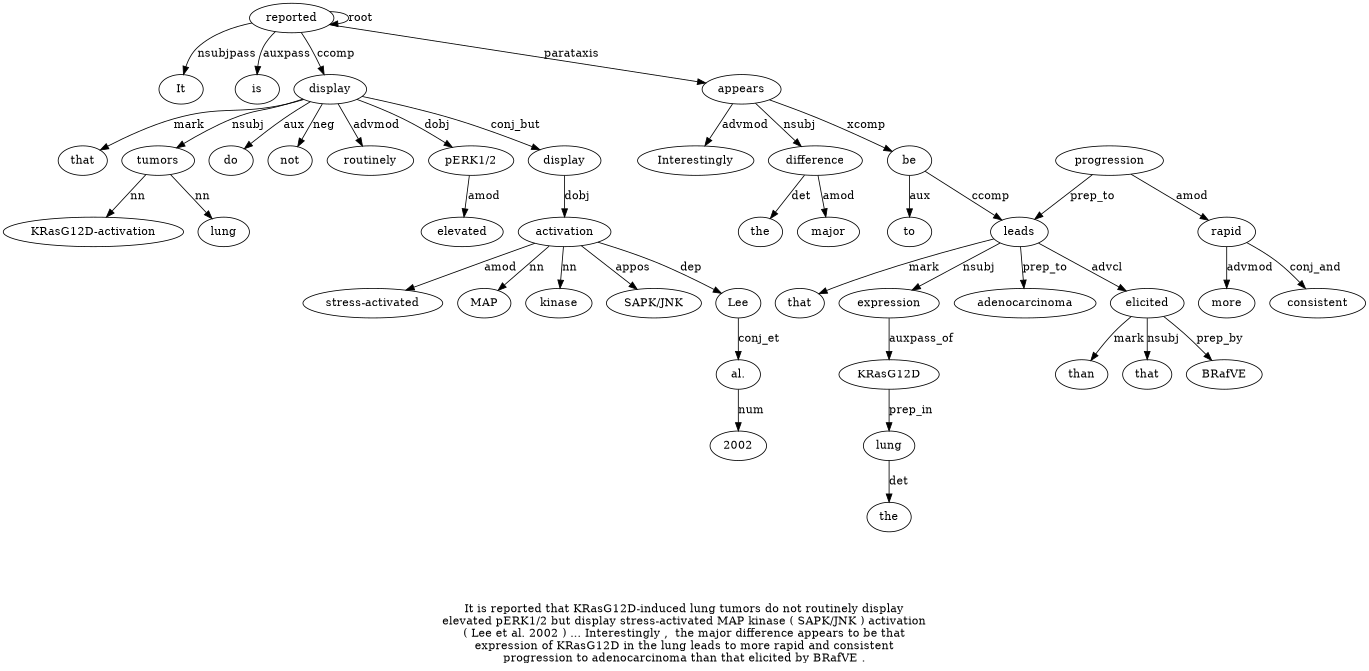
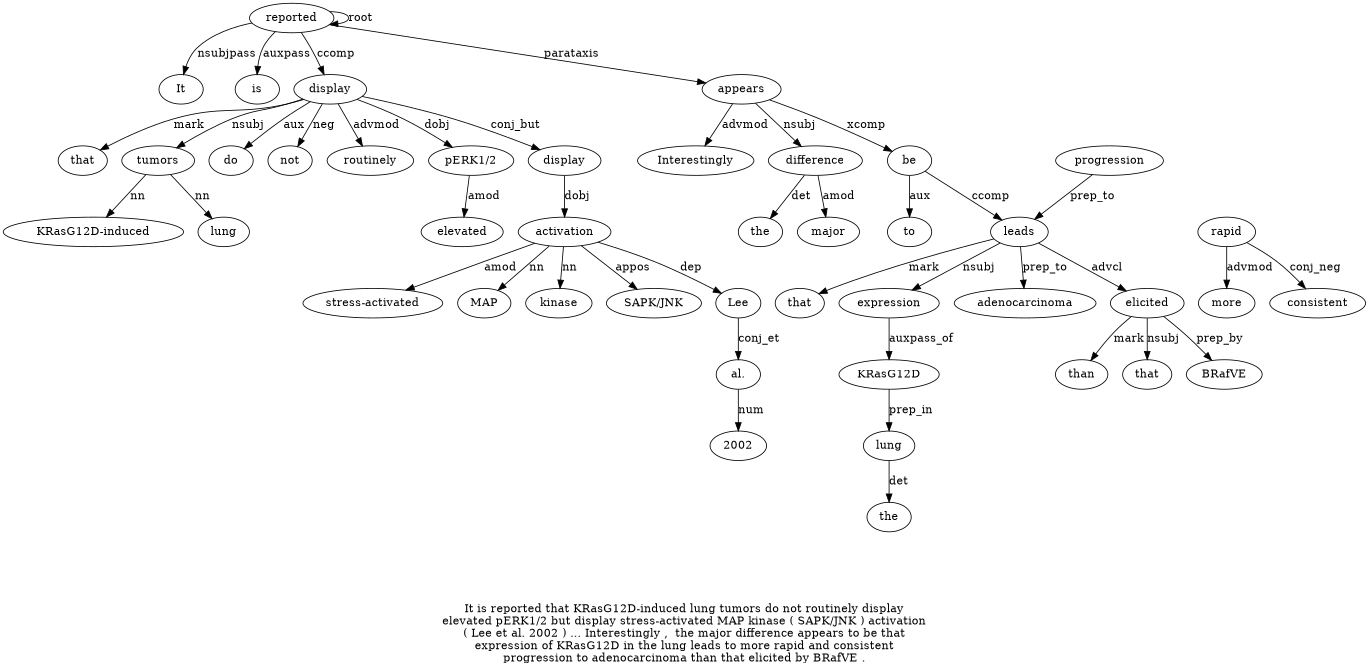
edge "progression" -> "rapid": removed, label "amod"
node "KRasG12D-activation": label "KRasG12D-activation" -> "KRasG12D-induced"
edge "rapid" -> "consistent": label "conj_and" -> "conj_neg"
